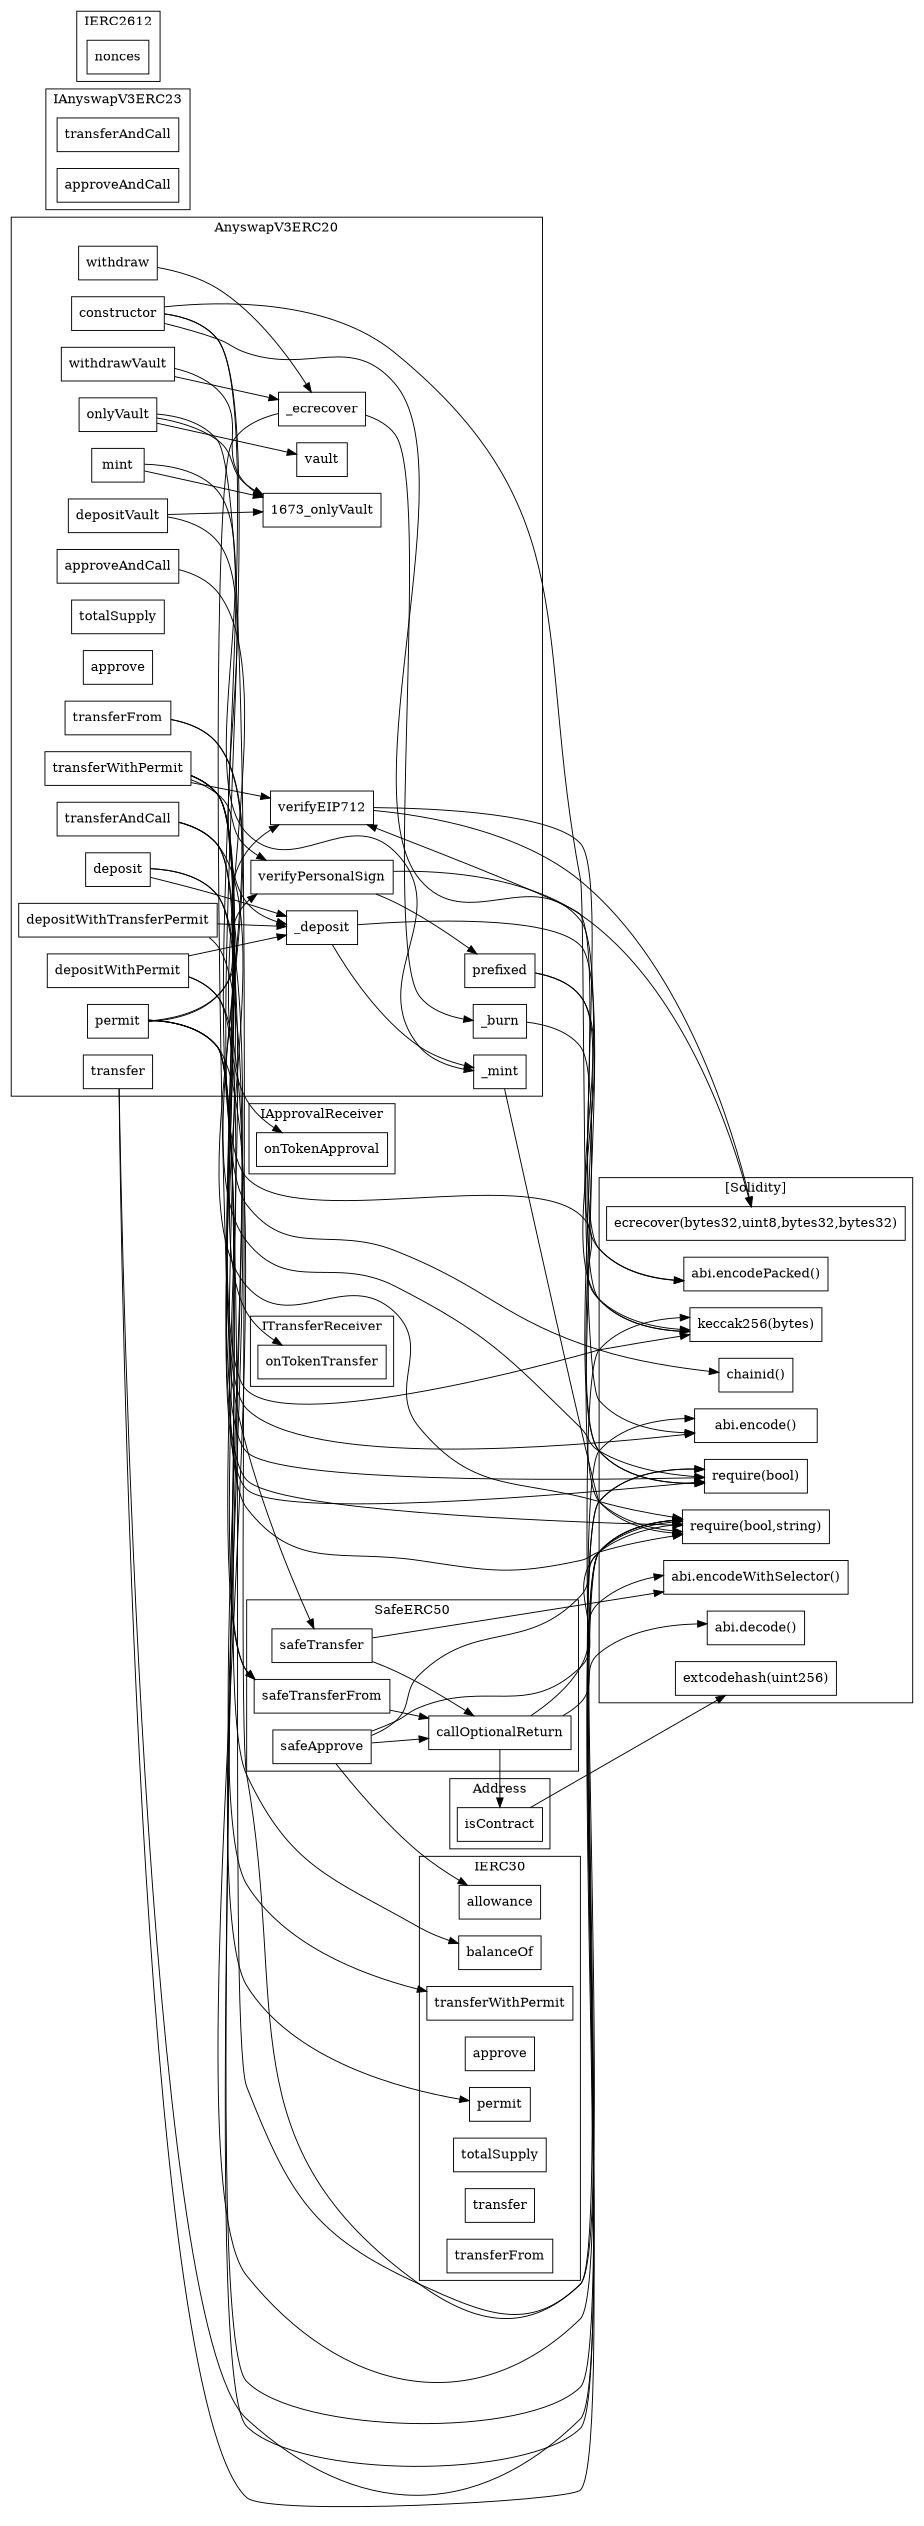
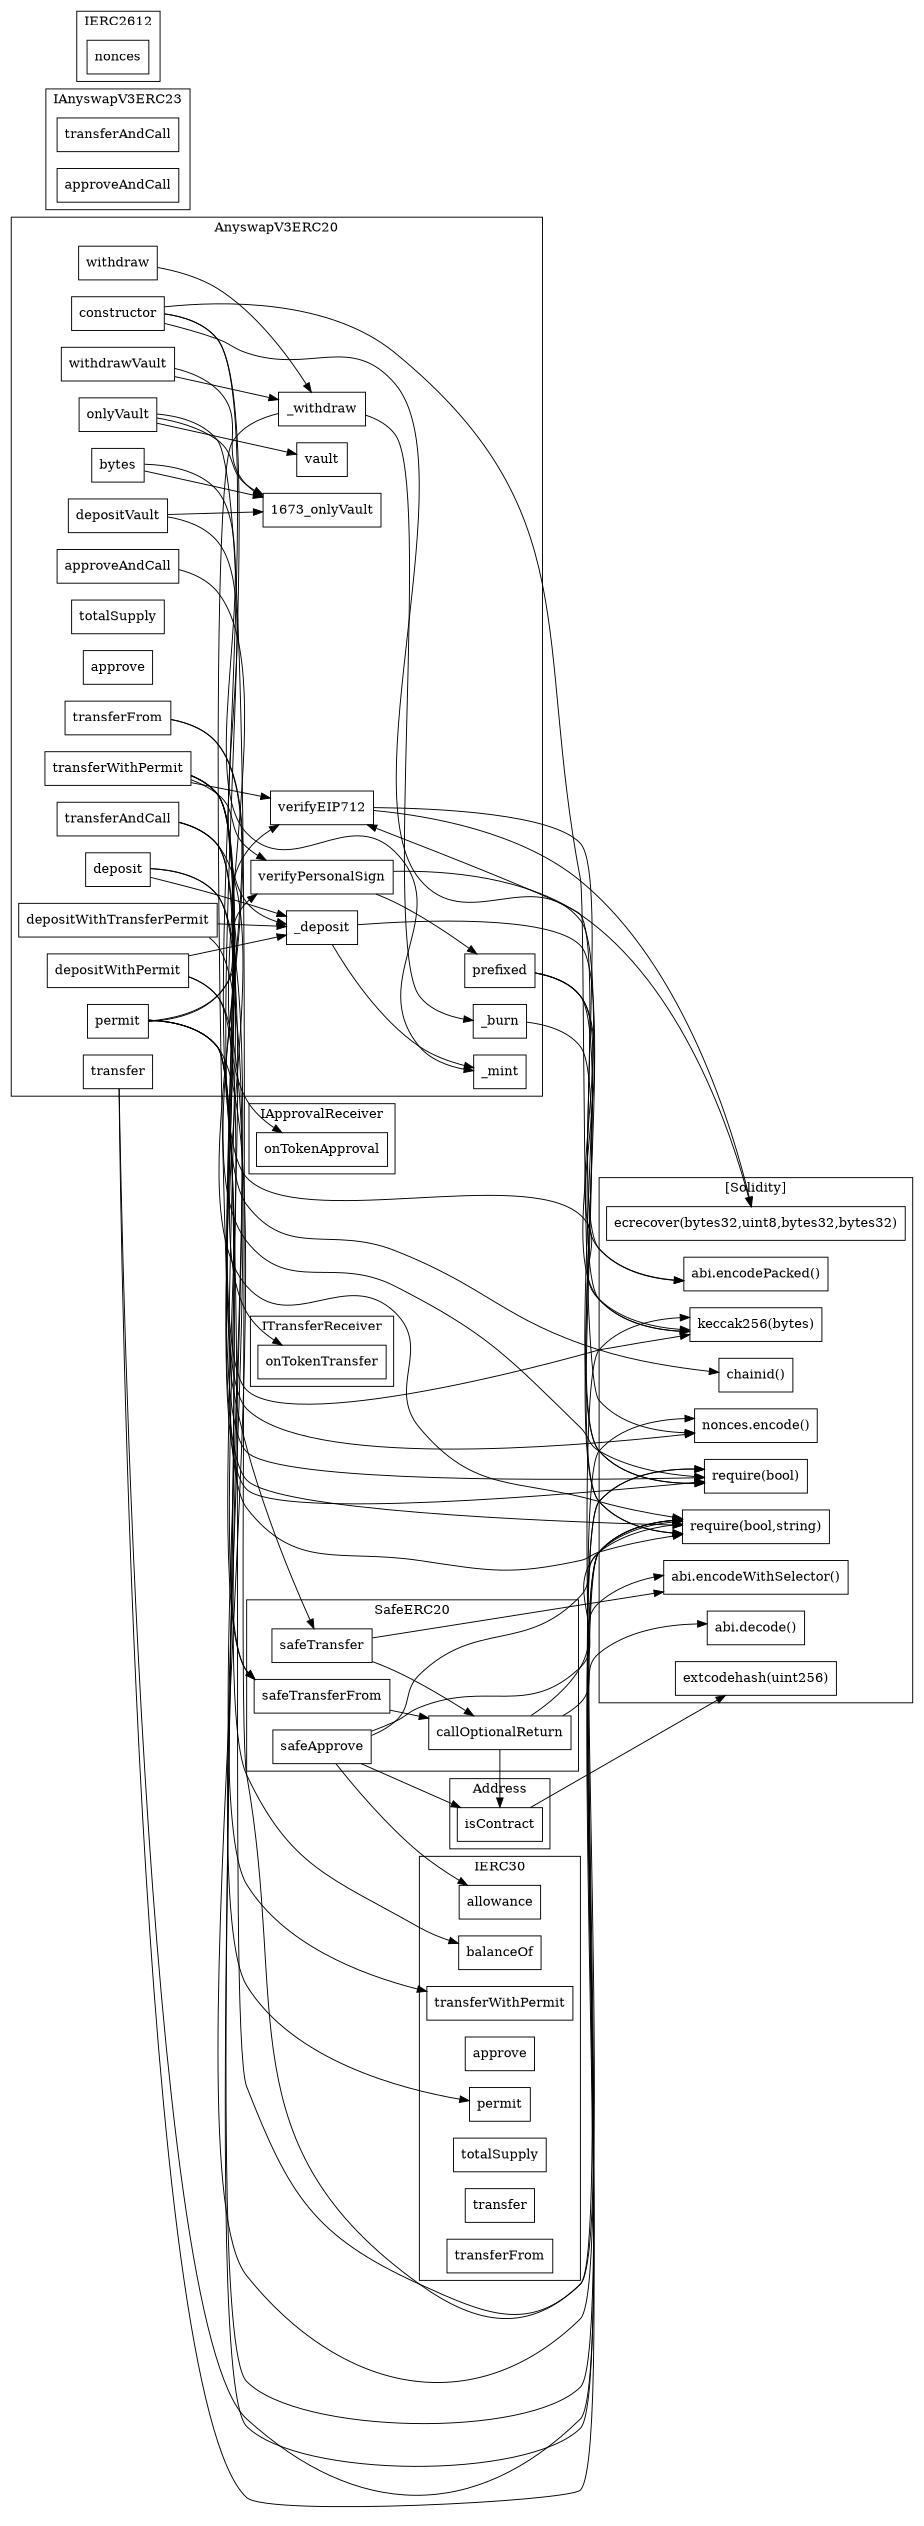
node "_ecrecover": label "_ecrecover" -> "_withdraw"
node "mint": label "mint" -> "bytes"
edge "_mint" -> "require(bool,string)": now "prefixed" -> "require(bool,string)"
node "abi.encode()": label "abi.encode()" -> "nonces.encode()"
cluster "SafeERC50": label "SafeERC50" -> "SafeERC20"
edge "safeApprove" -> "callOptionalReturn": now "safeApprove" -> "isContract"
